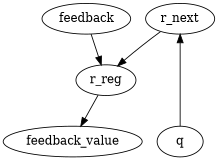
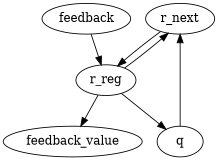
edge "r_reg" -> "r_next": added
edge "r_reg" -> "q": added
